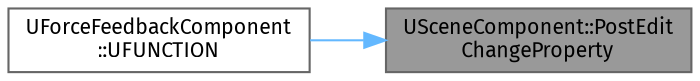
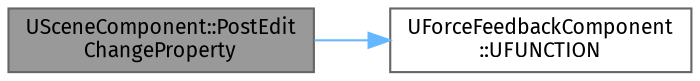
edge "UForceFeedbackComponent ::UFUNCTION" -> "USceneComponent::PostEdit ChangeProperty": reversed
